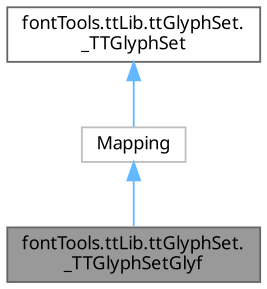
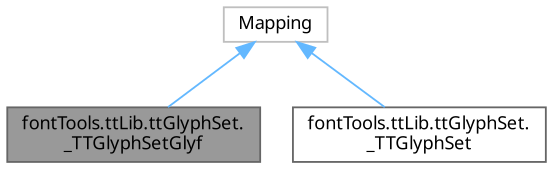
edge "Mapping" -> "fontTools.ttLib.ttGlyphSet. _TTGlyphSet": reversed
